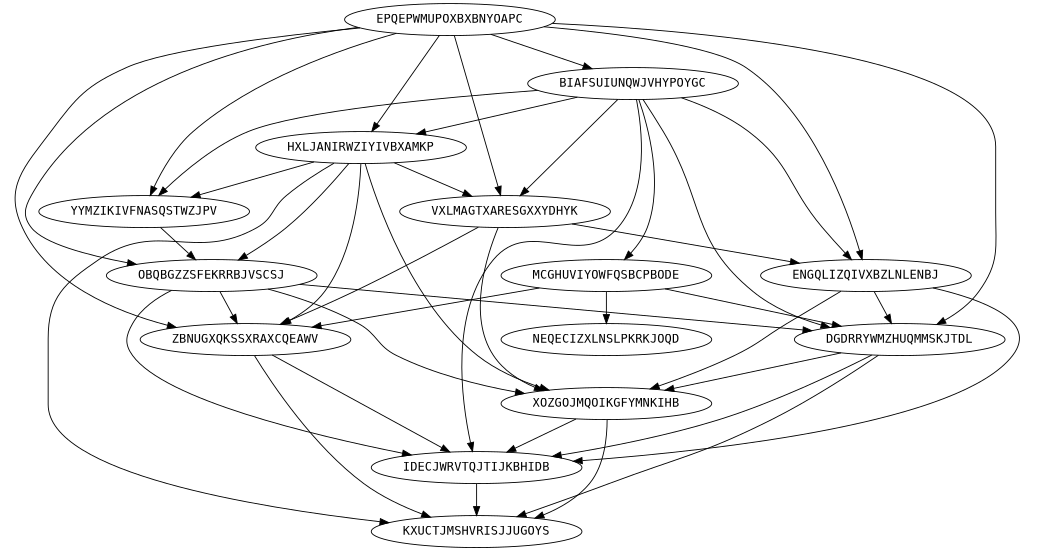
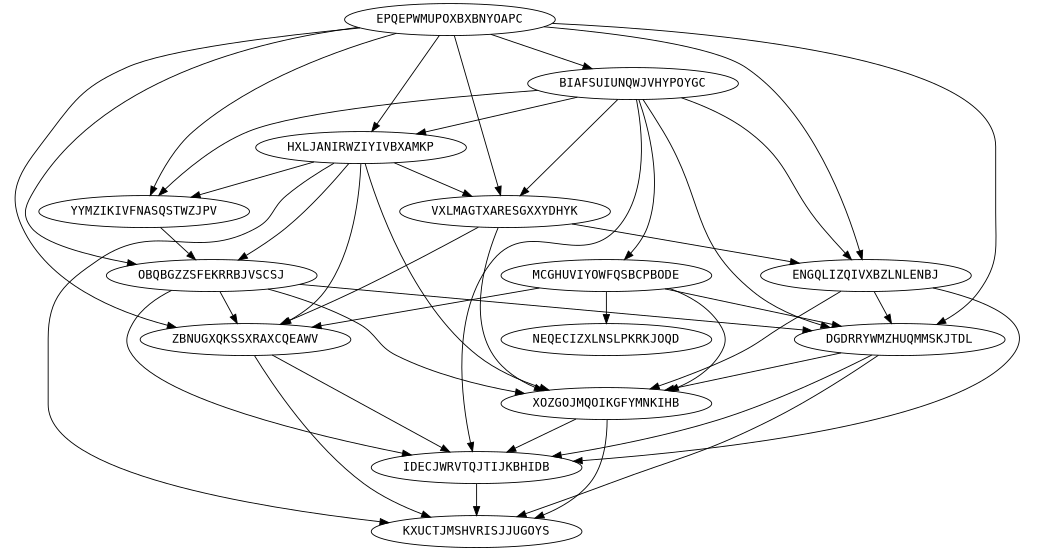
edge "MCGHUVIYOWFQSBCPBODE" -> "XOZGOJMQOIKGFYMNKIHB": added
